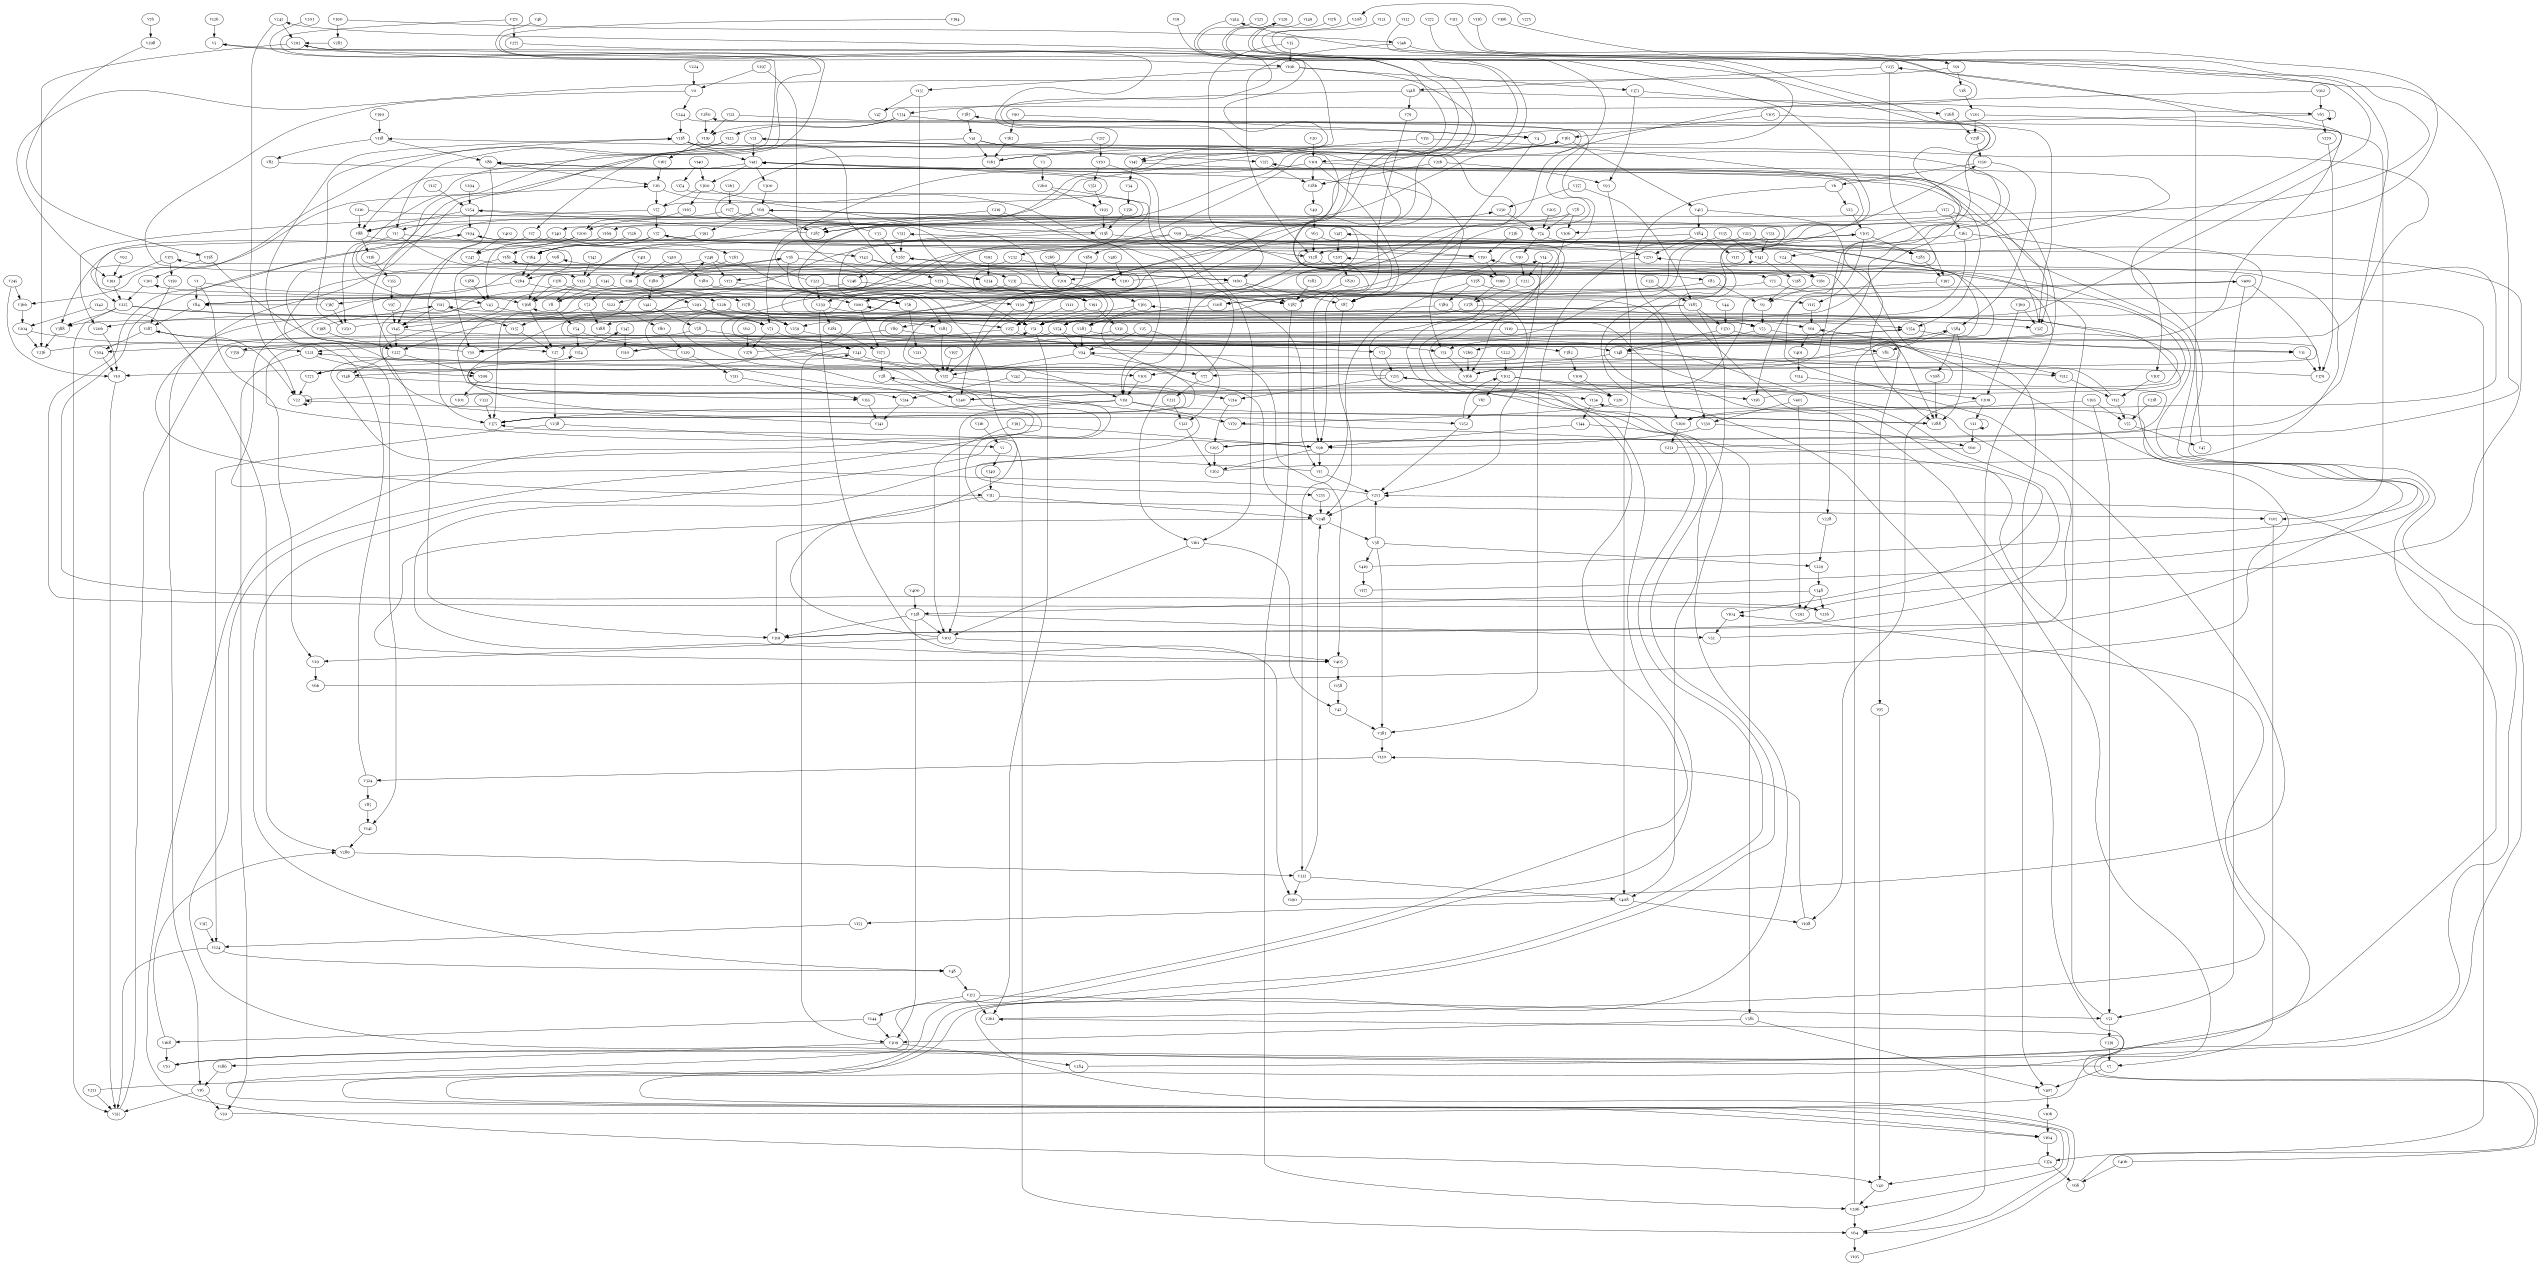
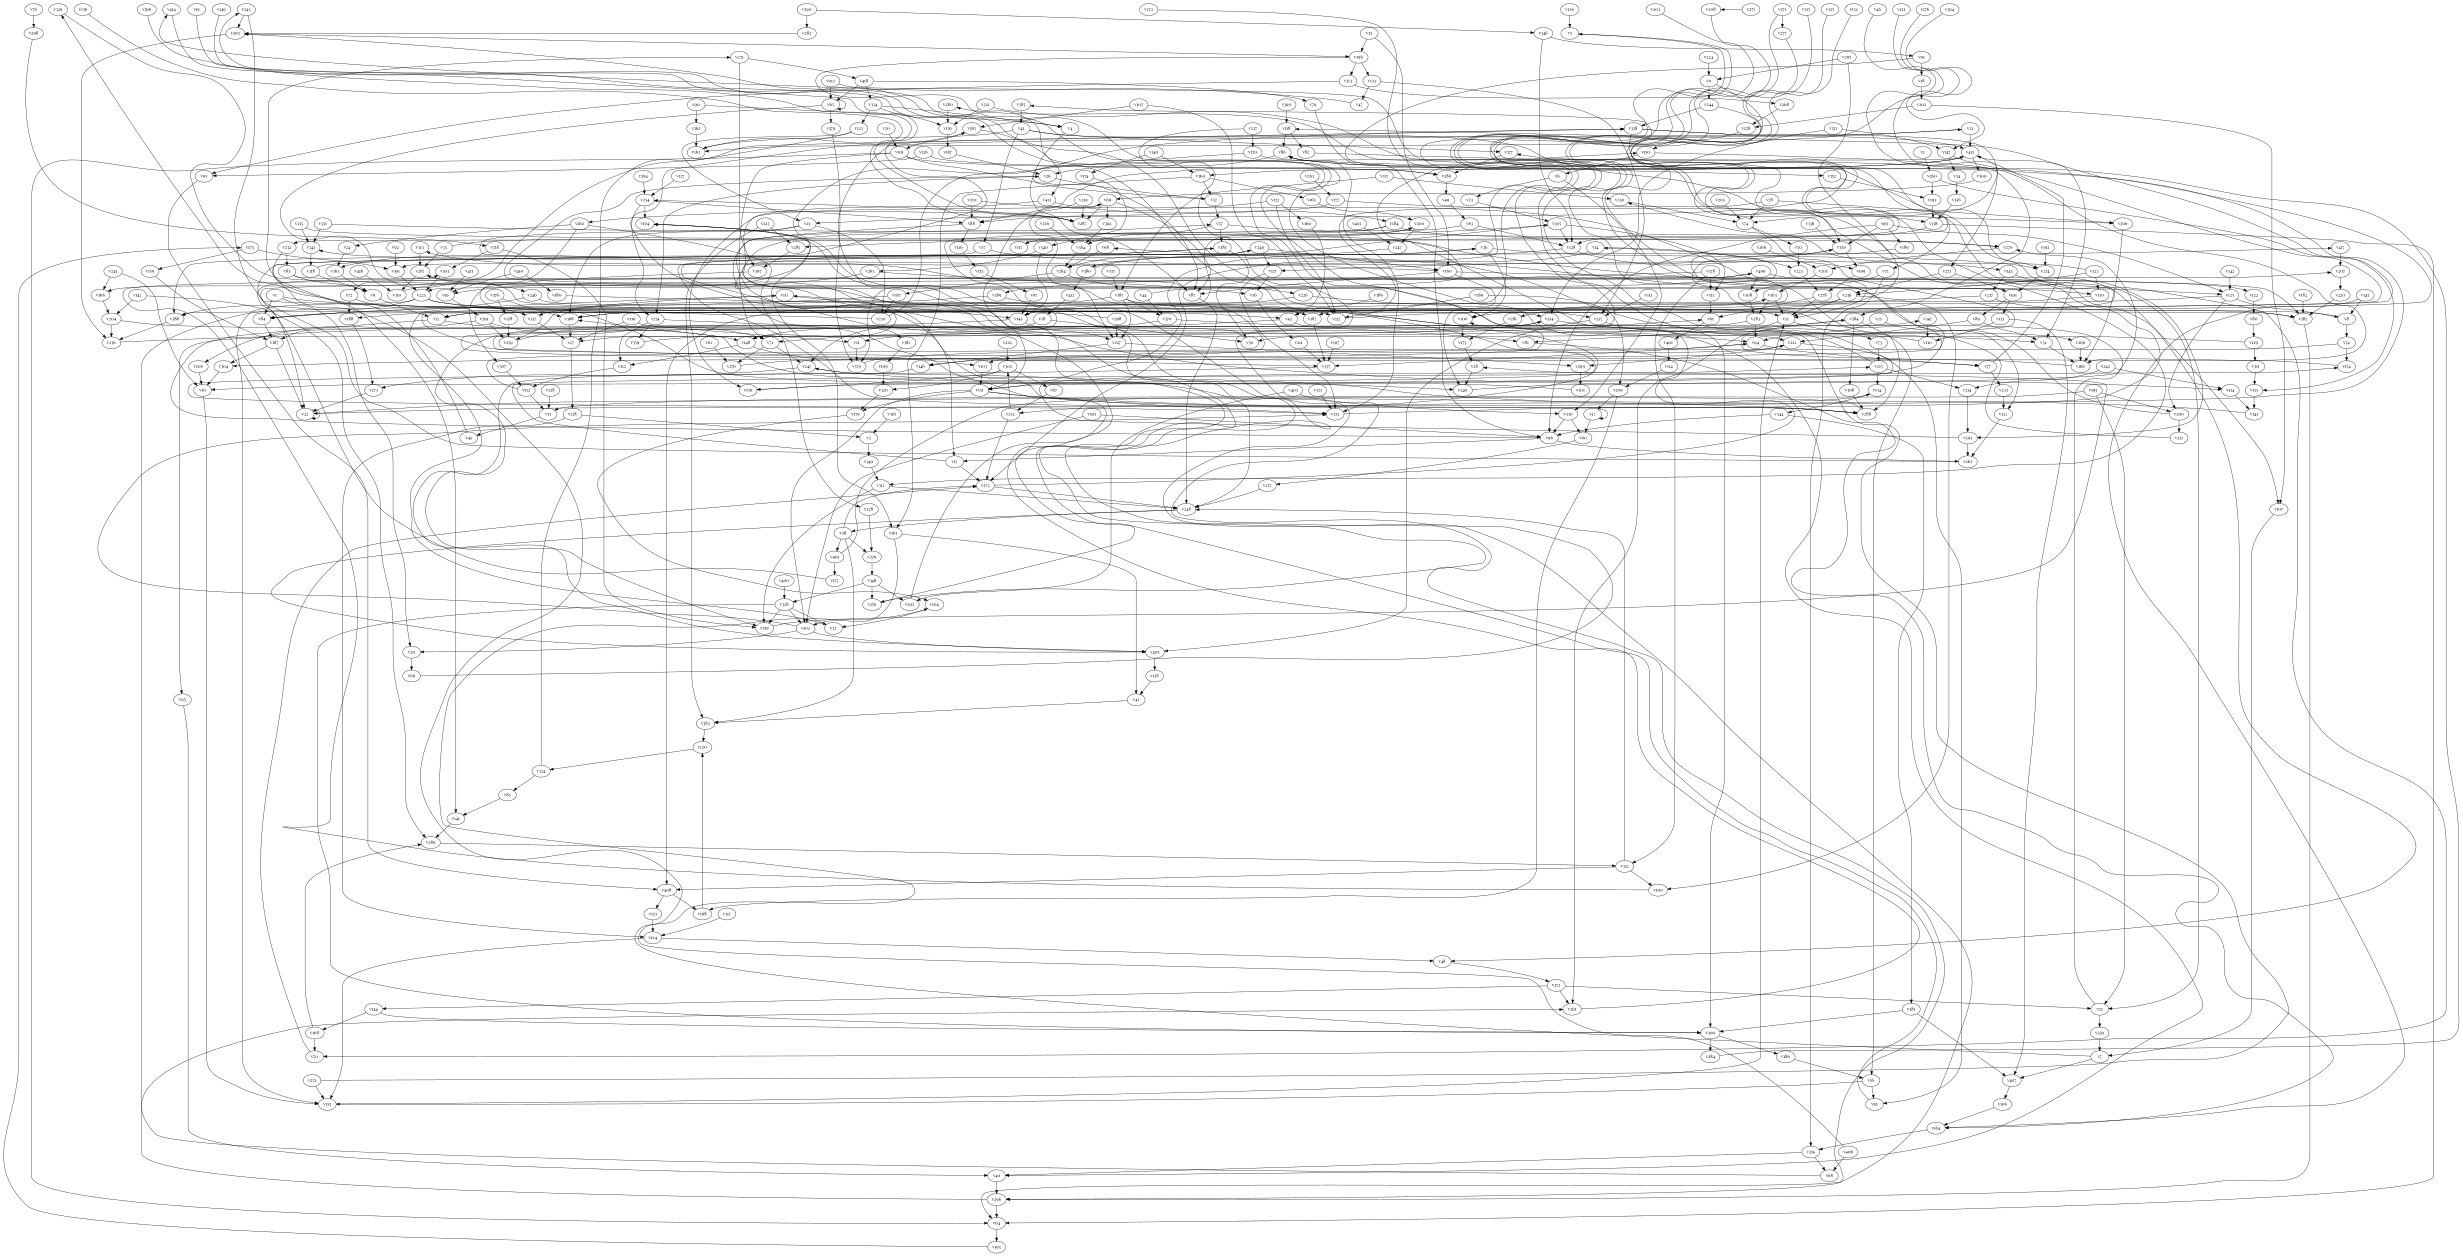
edge "v57" -> "v206": removed
node "v820": label "v820" -> "v220"
